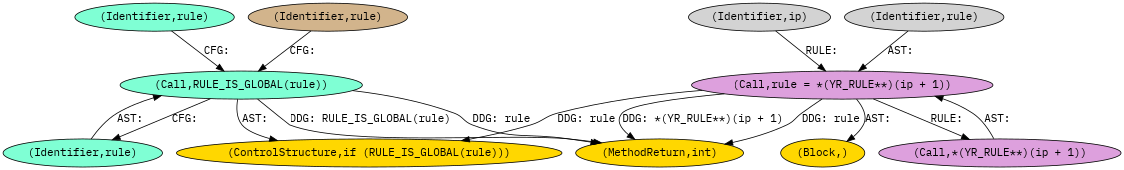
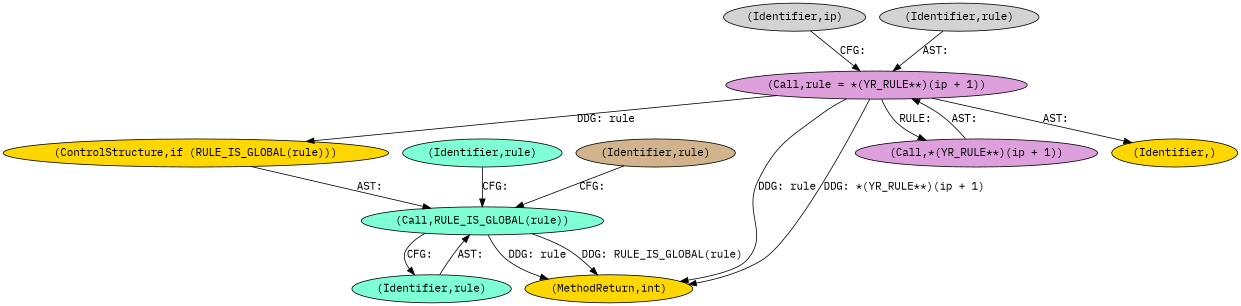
edge "(Identifier,ip)" -> "(Call,rule = *(YR_RULE**)(ip + 1))": label "RULE: " -> "CFG: "
edge "(Call,RULE_IS_GLOBAL(rule))" -> "(ControlStructure,if (RULE_IS_GLOBAL(rule)))": reversed
node "(Block,)": label "(Block,)" -> "(Identifier,)"
